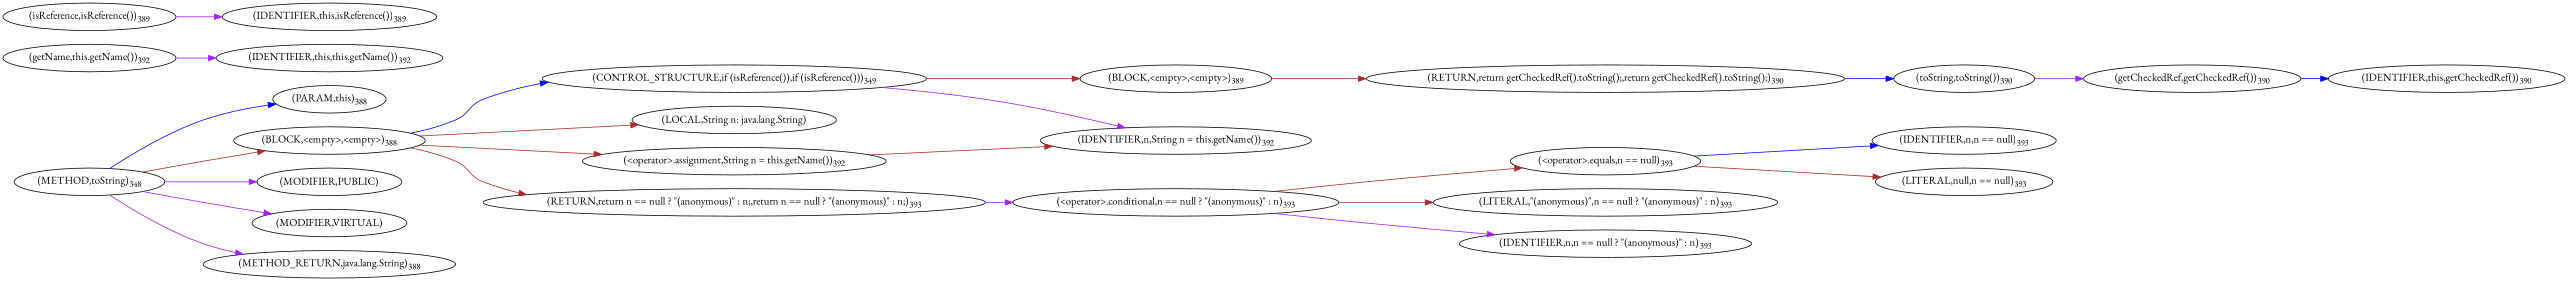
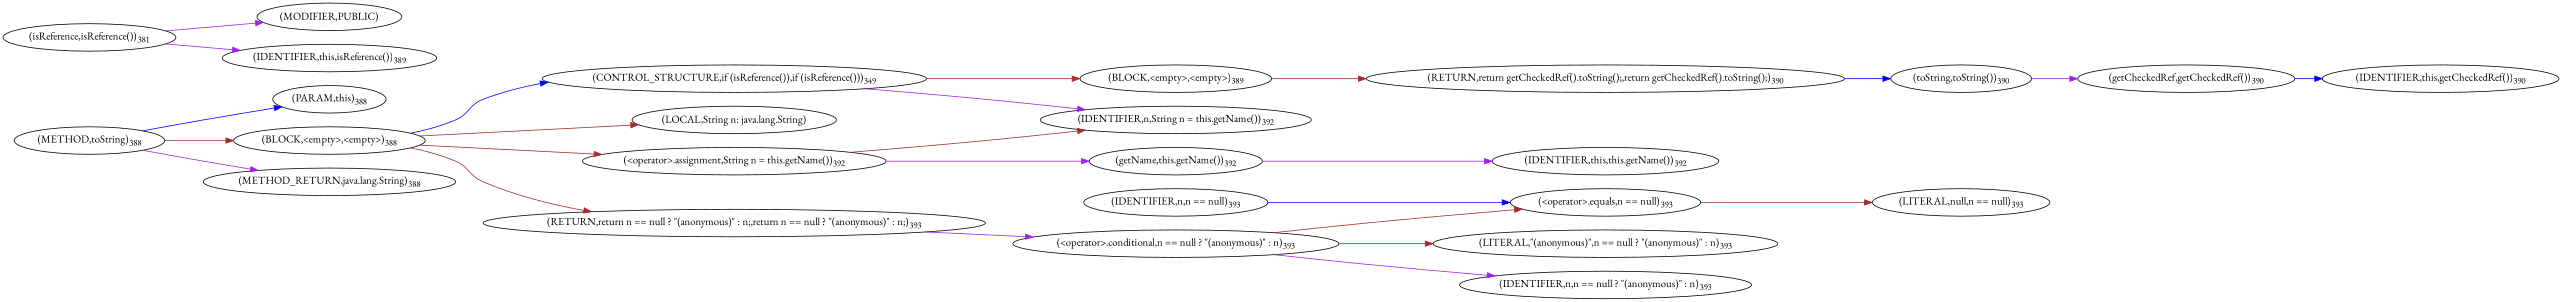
node "(isReference,isReference())": text "389" -> "381"
edge "(<operator>.equals,n == null)" -> "(IDENTIFIER,n,n == null)": reversed
edge "(<operator>.assignment,String n = this.getName())" -> "(getName,this.getName())": added
node "(METHOD,toString)": text "348" -> "388"
edge "(METHOD,toString)" -> "(MODIFIER,PUBLIC)": now "(isReference,isReference())" -> "(MODIFIER,PUBLIC)"
node "(MODIFIER,VIRTUAL)": removed
